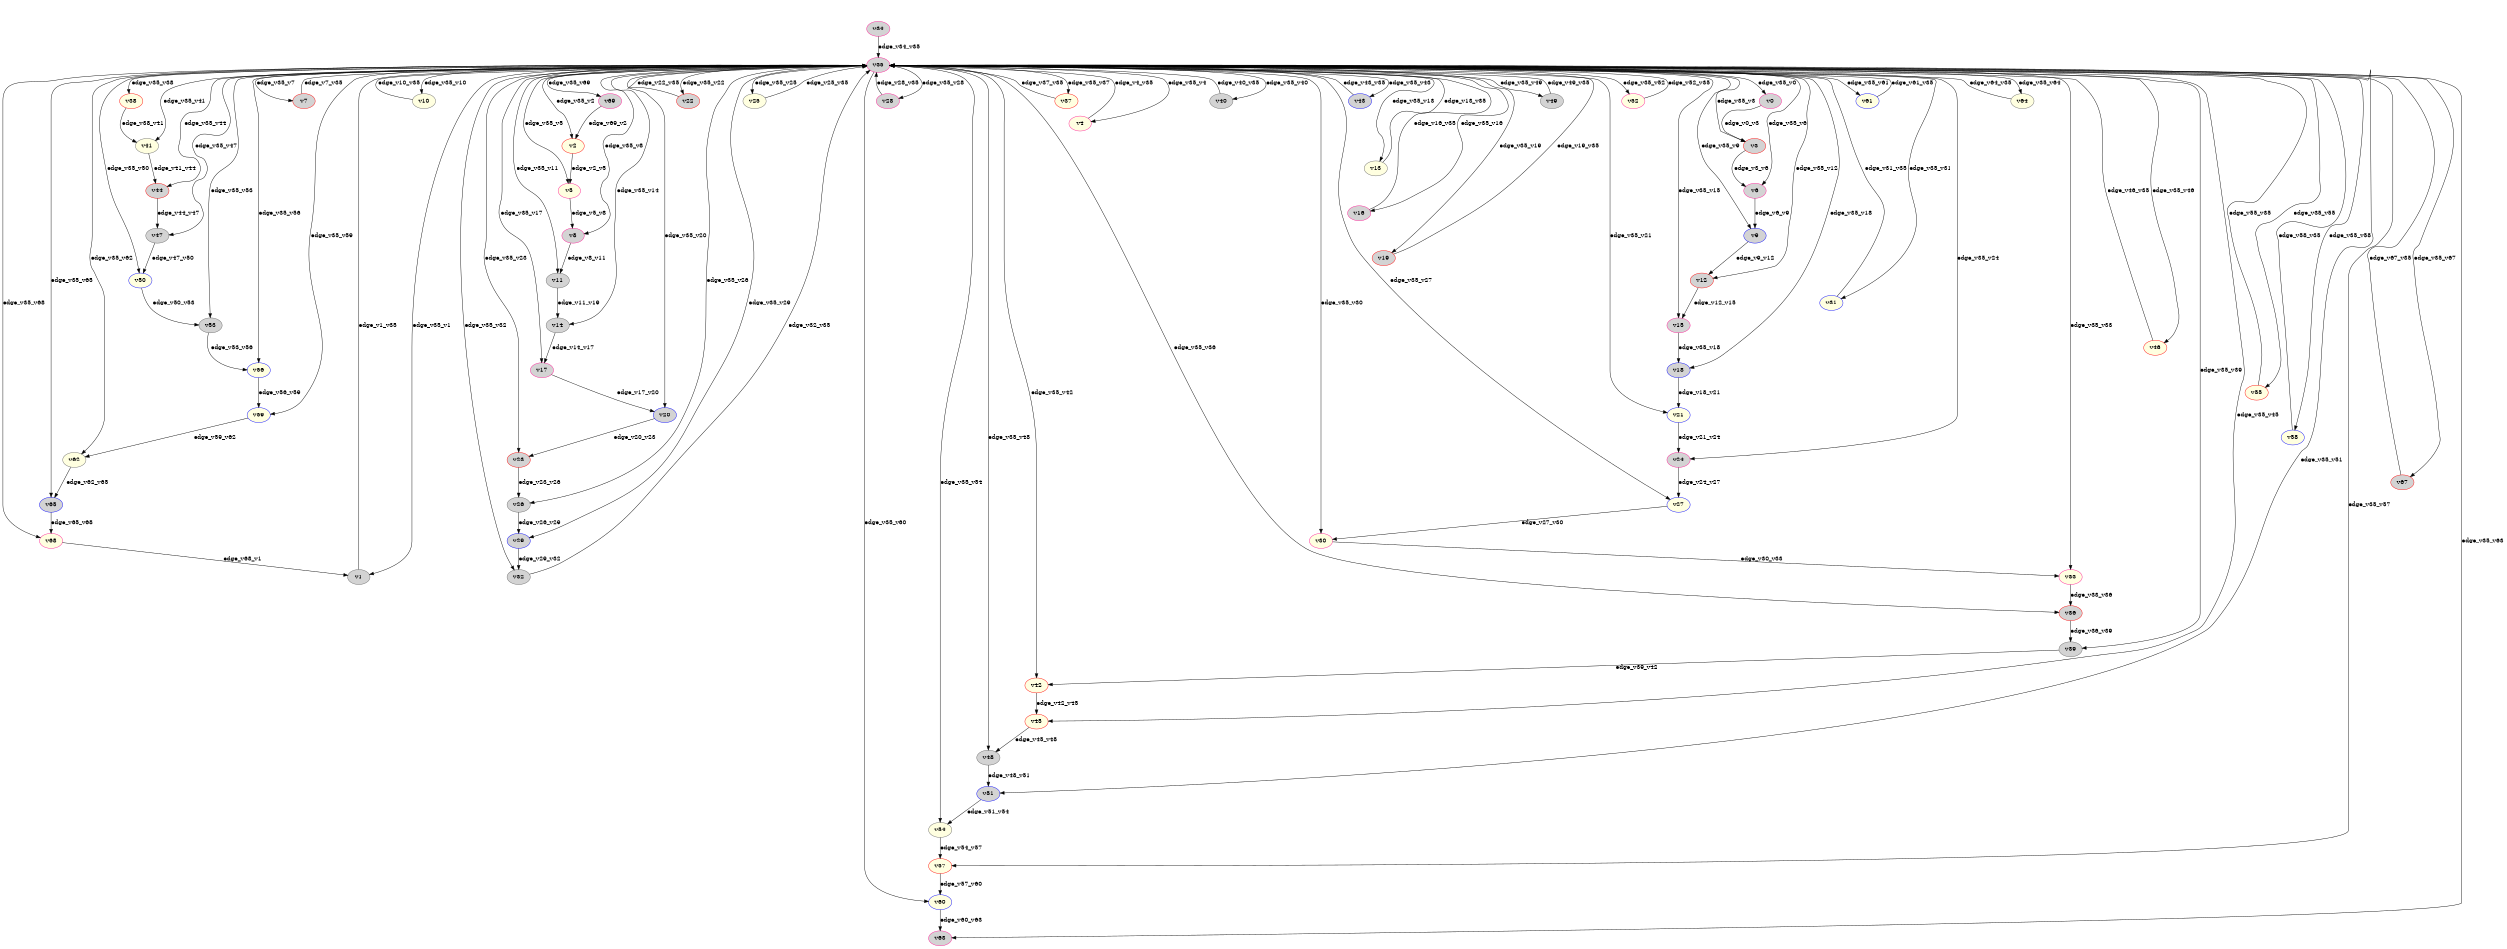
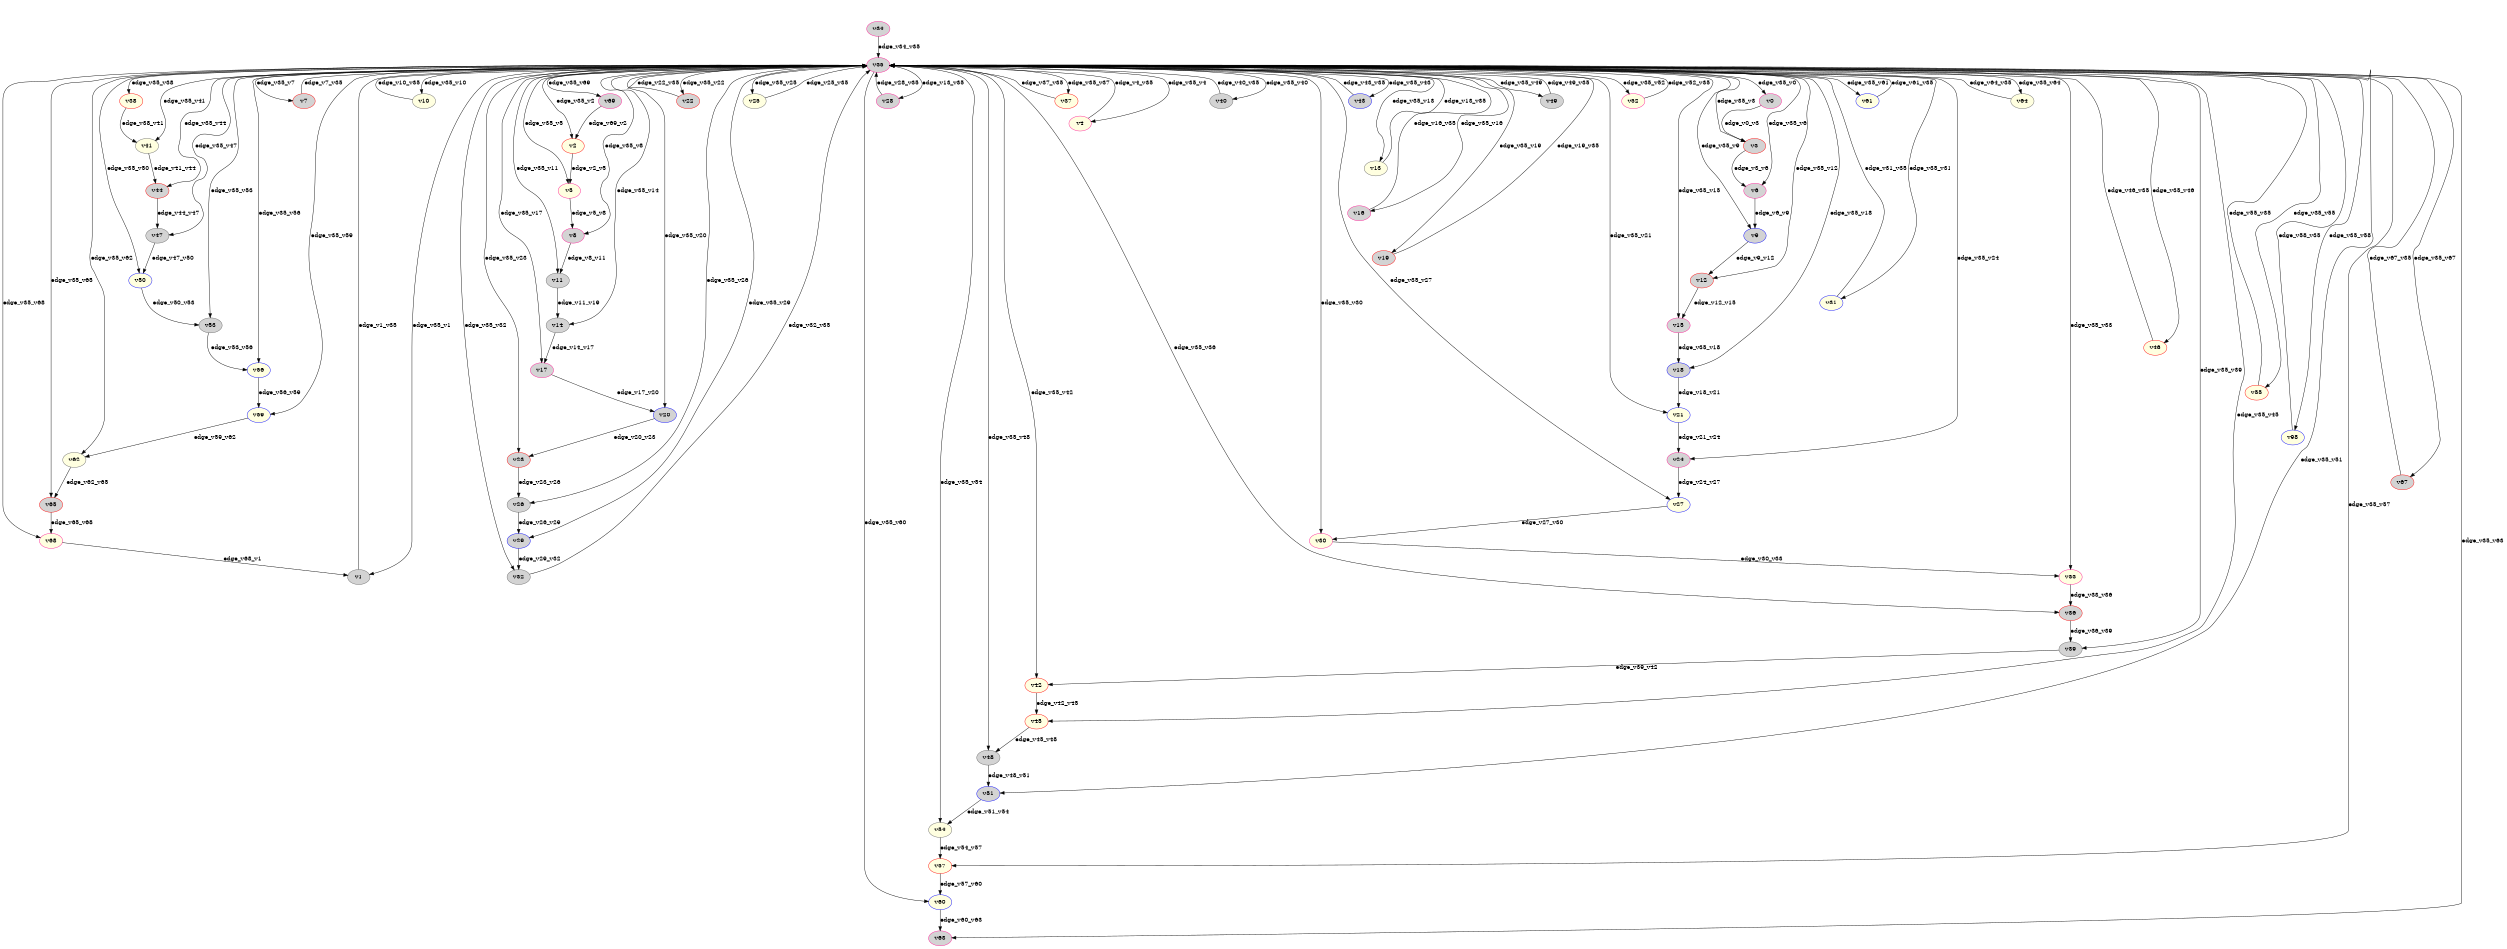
edge "v35" -> "v28": label "edge_v35_v28" -> "edge_v13_v35"
node "v58": label "v58" -> "v98"
node "v65": color blue -> red
